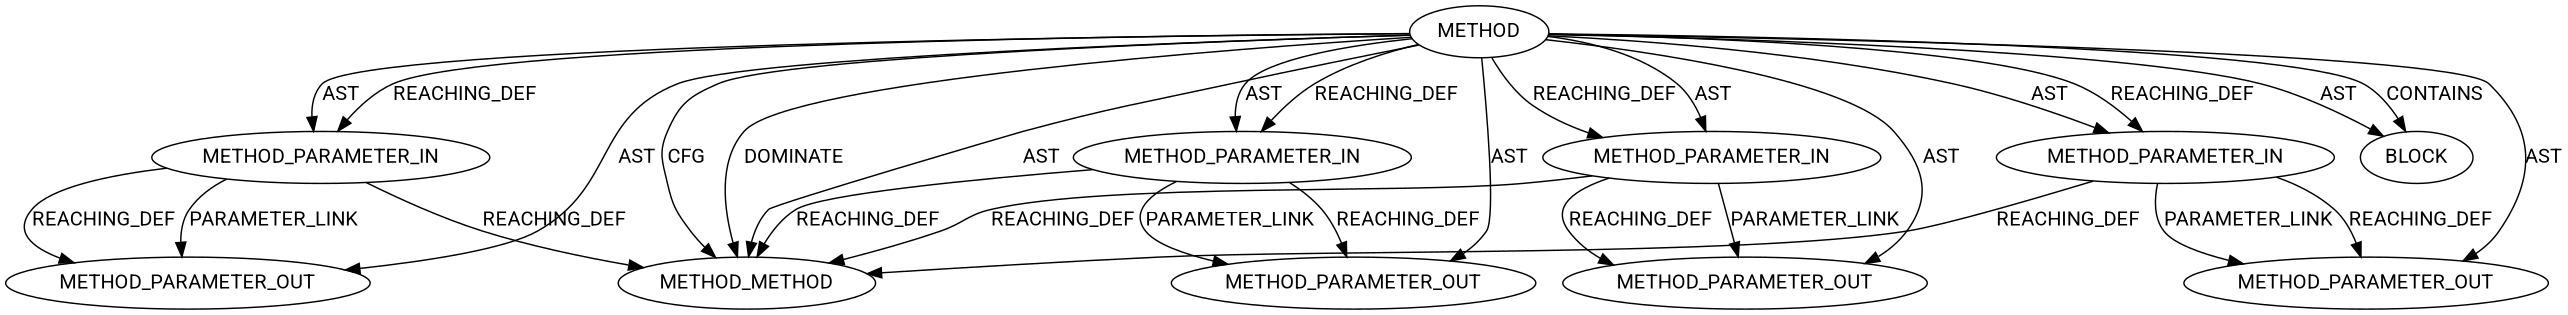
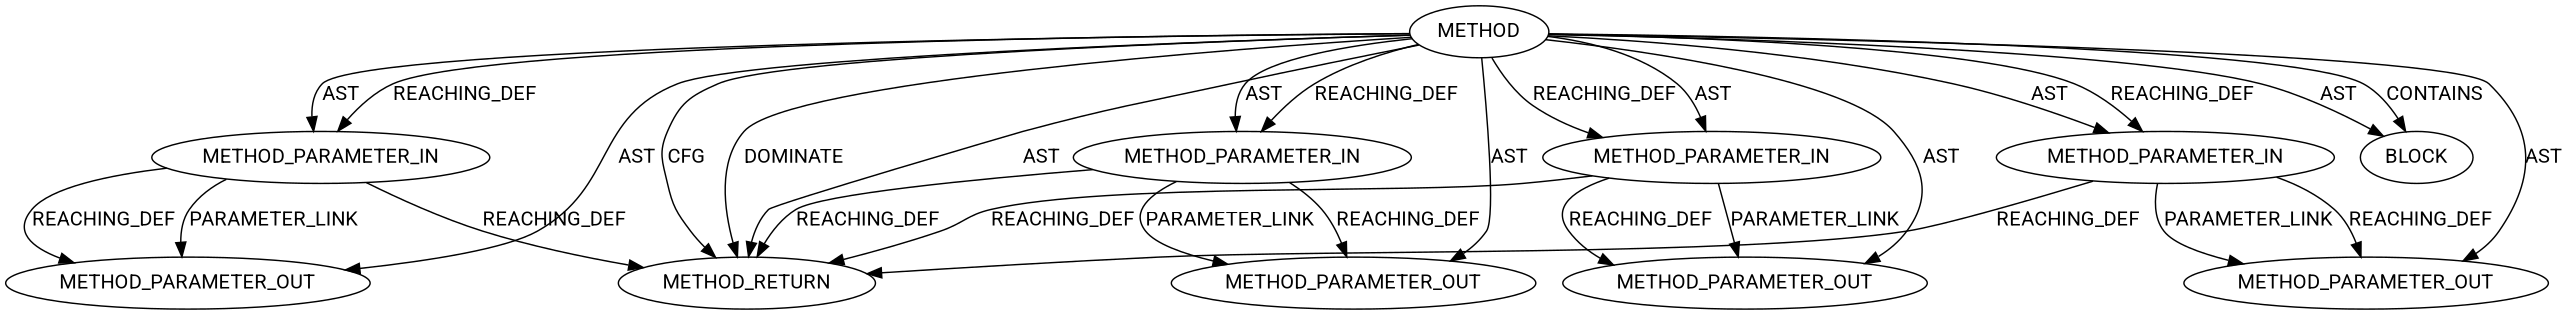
node "METHOD_METHOD": label "METHOD_METHOD" -> "METHOD_RETURN"
